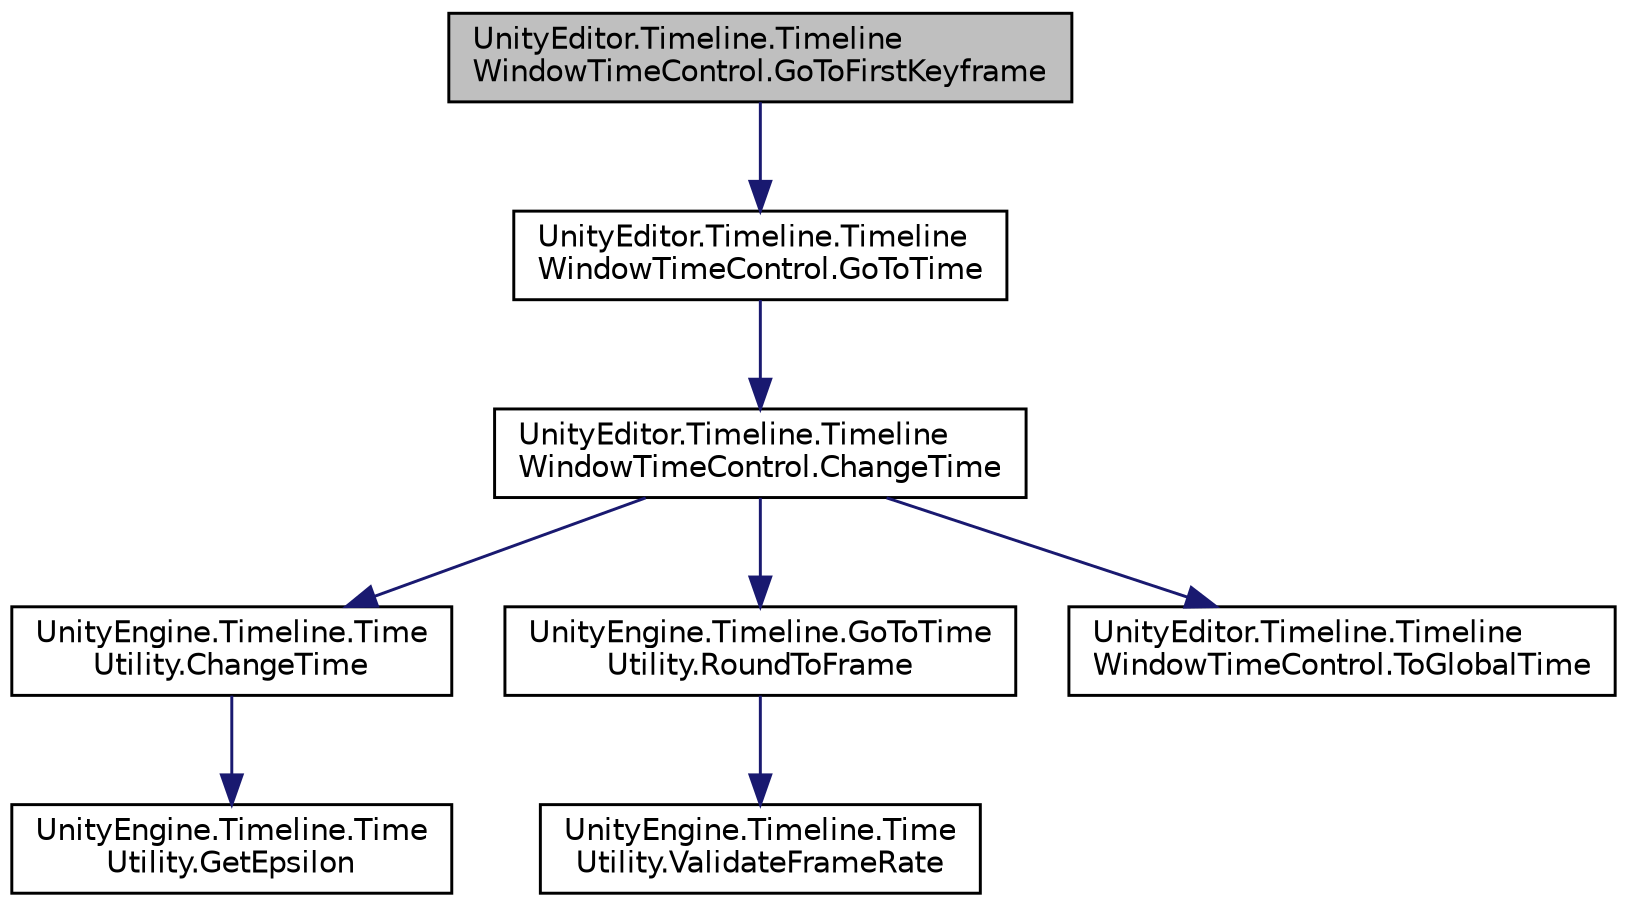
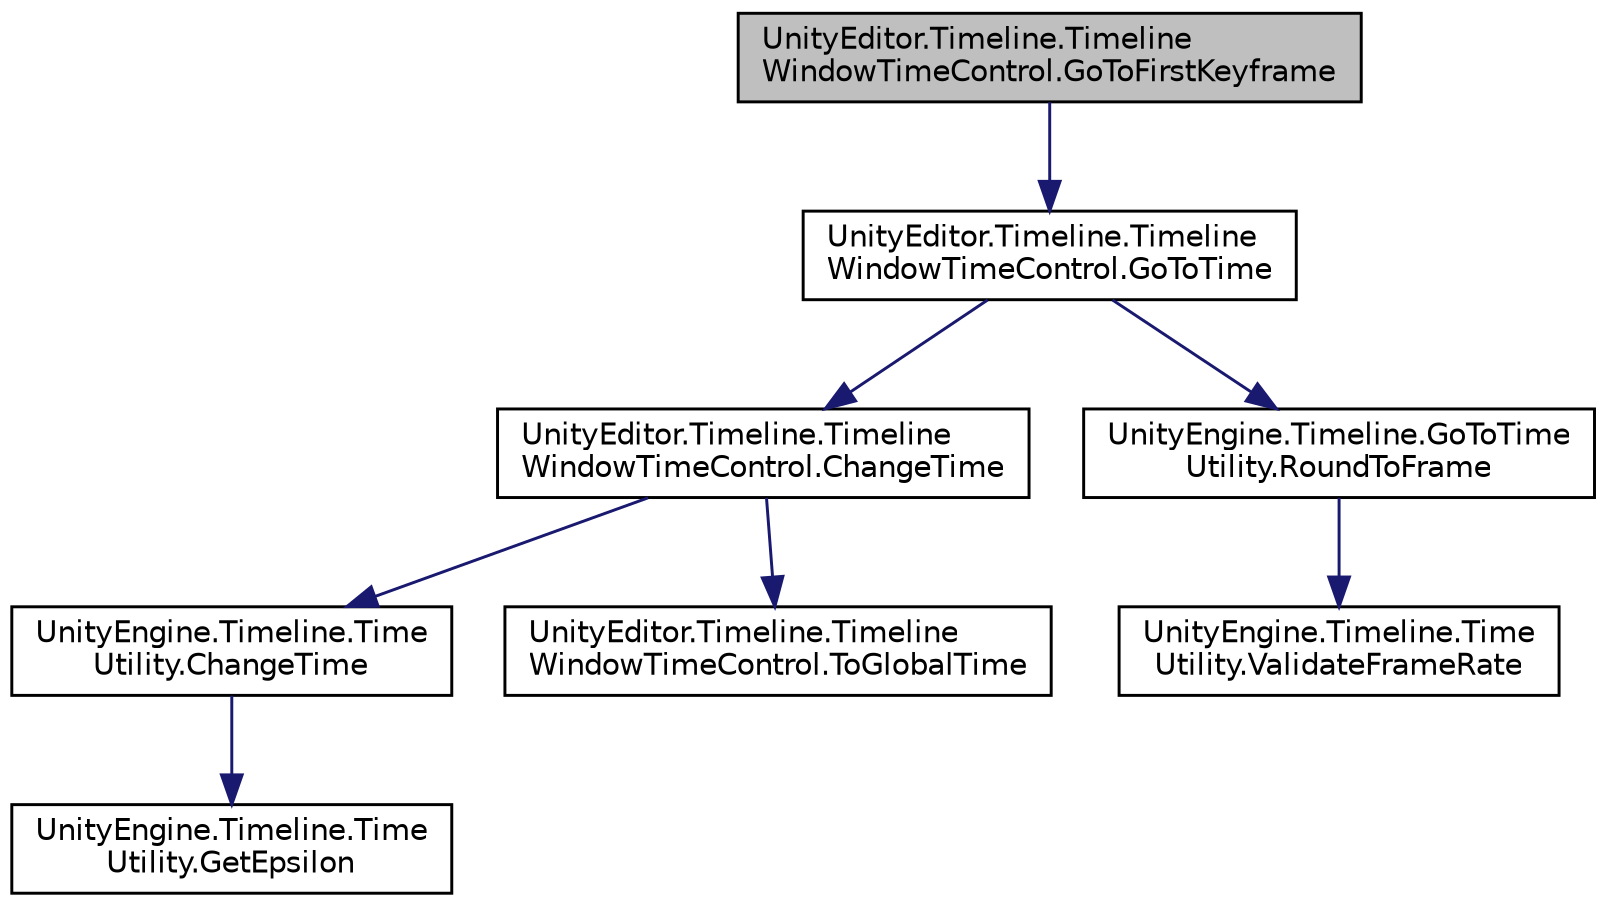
edge "UnityEditor.Timeline.Timeline WindowTimeControl.ChangeTime" -> "UnityEngine.Timeline.GoToTime Utility.RoundToFrame": now "UnityEditor.Timeline.Timeline WindowTimeControl.GoToTime" -> "UnityEngine.Timeline.GoToTime Utility.RoundToFrame"
